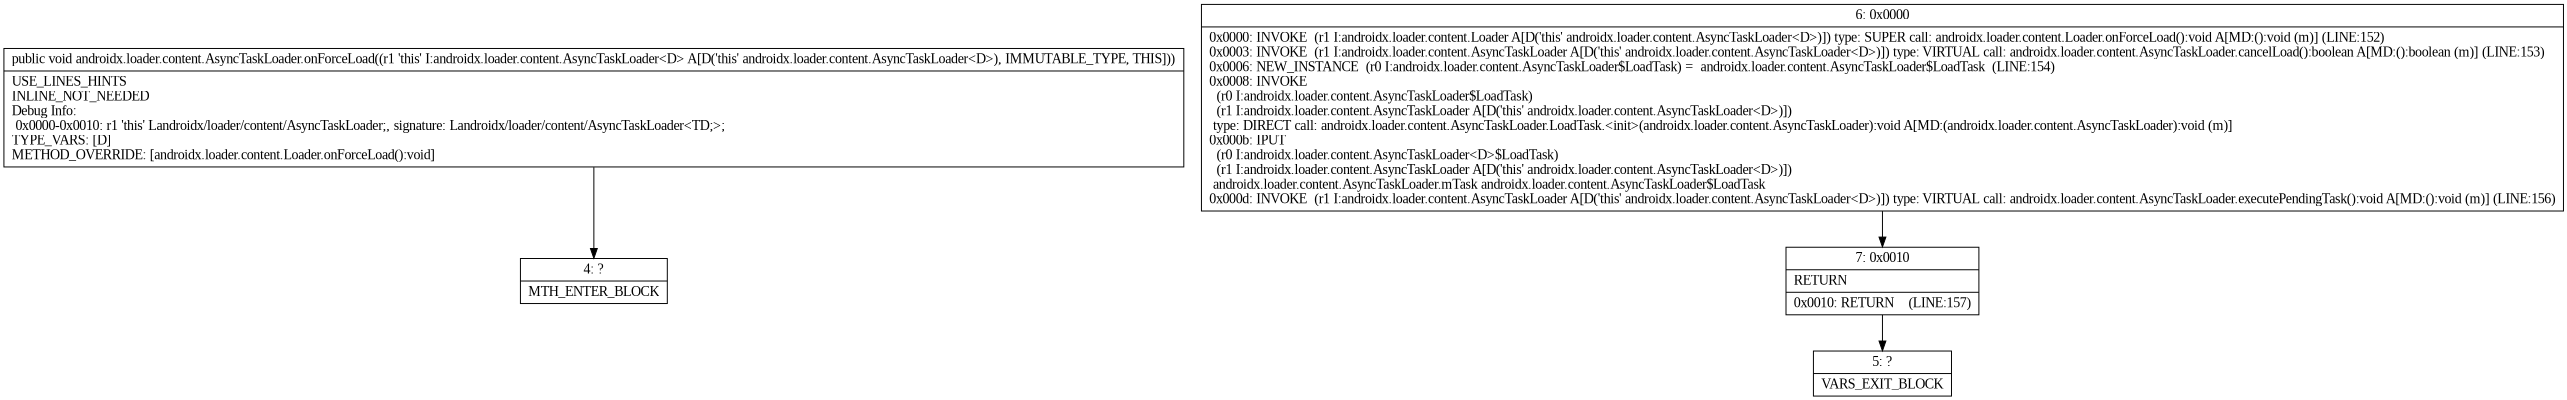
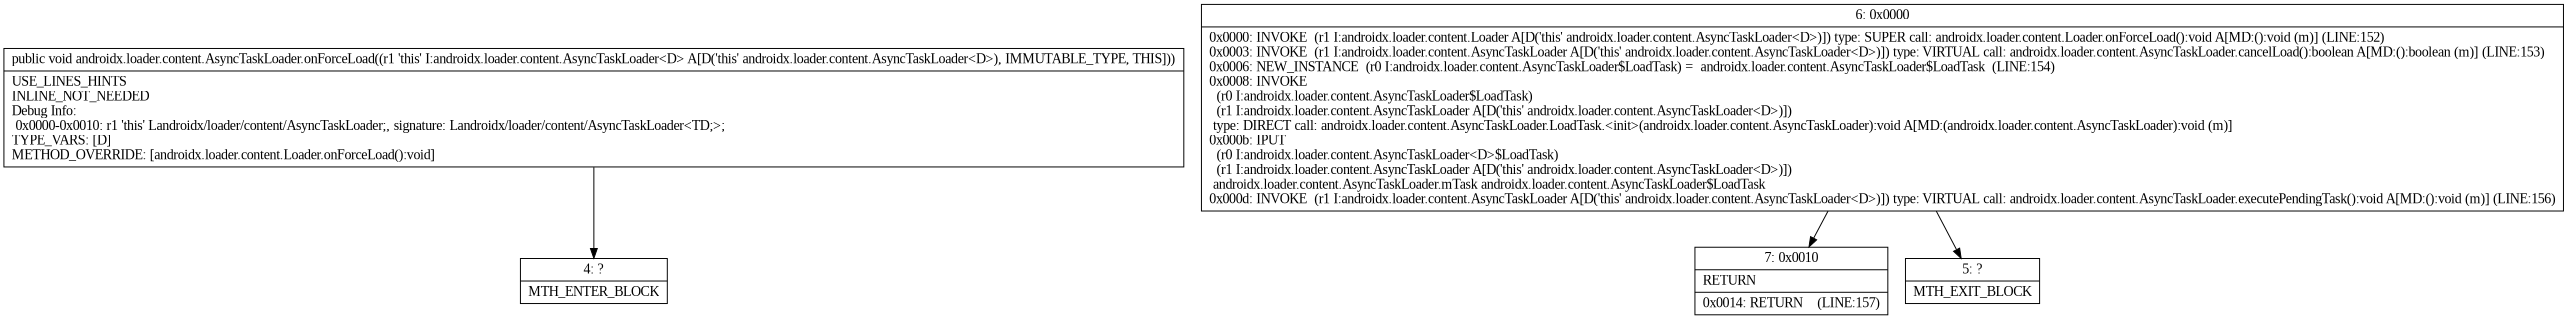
node "7: 0x0010": text "0x0010: RETURN    (LINE:157)" -> "0x0014: RETURN    (LINE:157)"
edge "7: 0x0010" -> "5: ?": now "6: 0x0000" -> "5: ?"
node "5: ?": text "VARS_EXIT_BLOCK" -> "MTH_EXIT_BLOCK"
